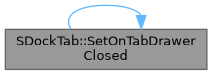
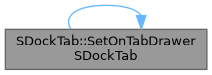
node "SDockTab::SetOnTabDrawer Closed": label "SDockTab::SetOnTabDrawer Closed" -> "SDockTab::SetOnTabDrawer SDockTab"
